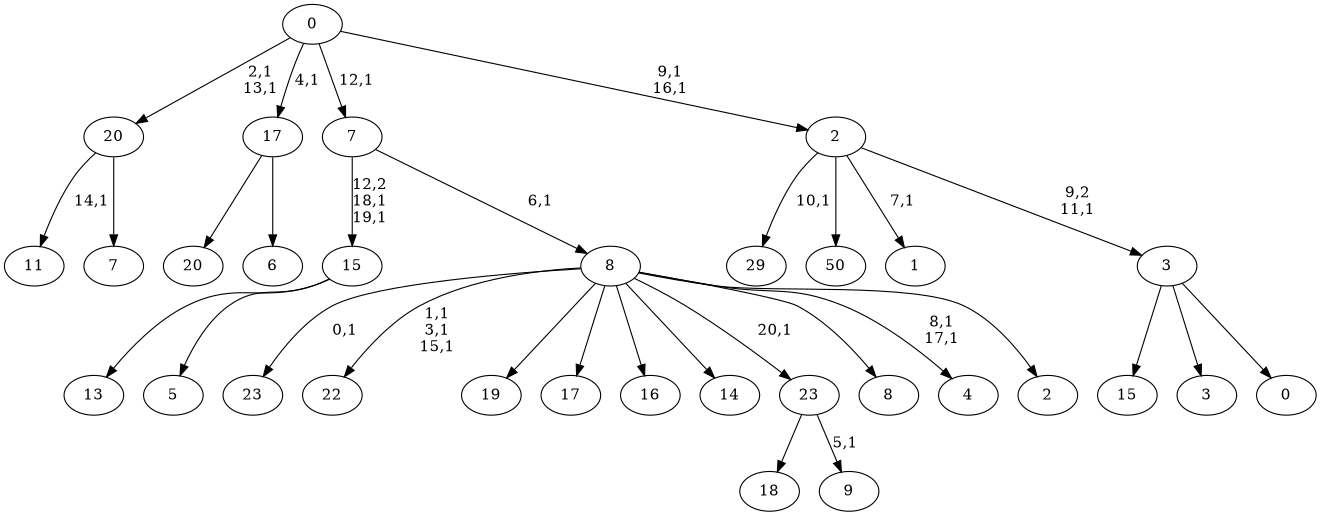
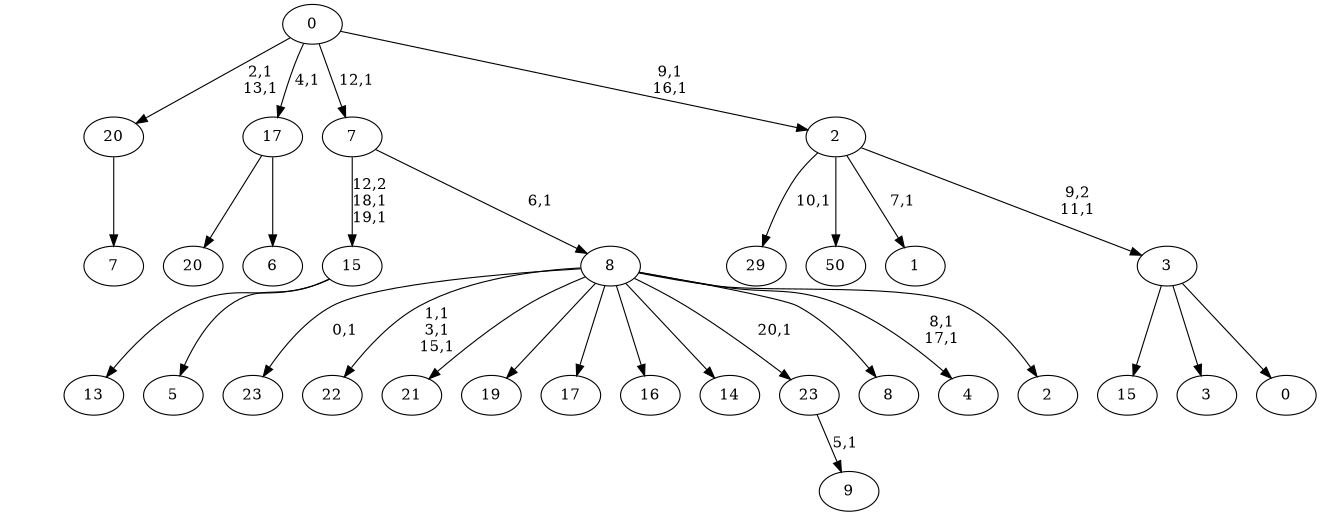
node "11": removed
node "21": added
node "18": removed
